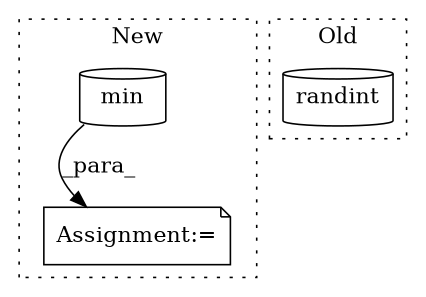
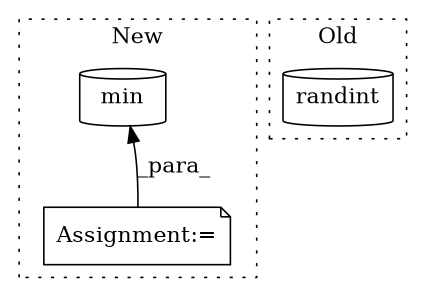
edge "min" -> "Assignment:=": reversed
